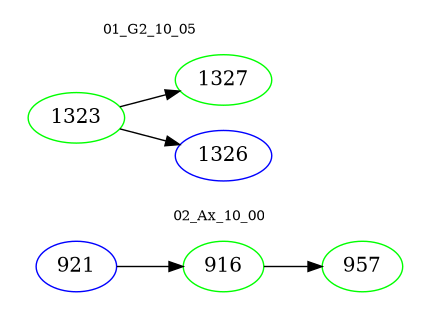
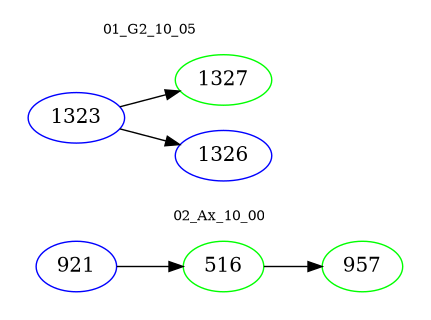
node "1323": color green -> blue
node "916": label "916" -> "516"
